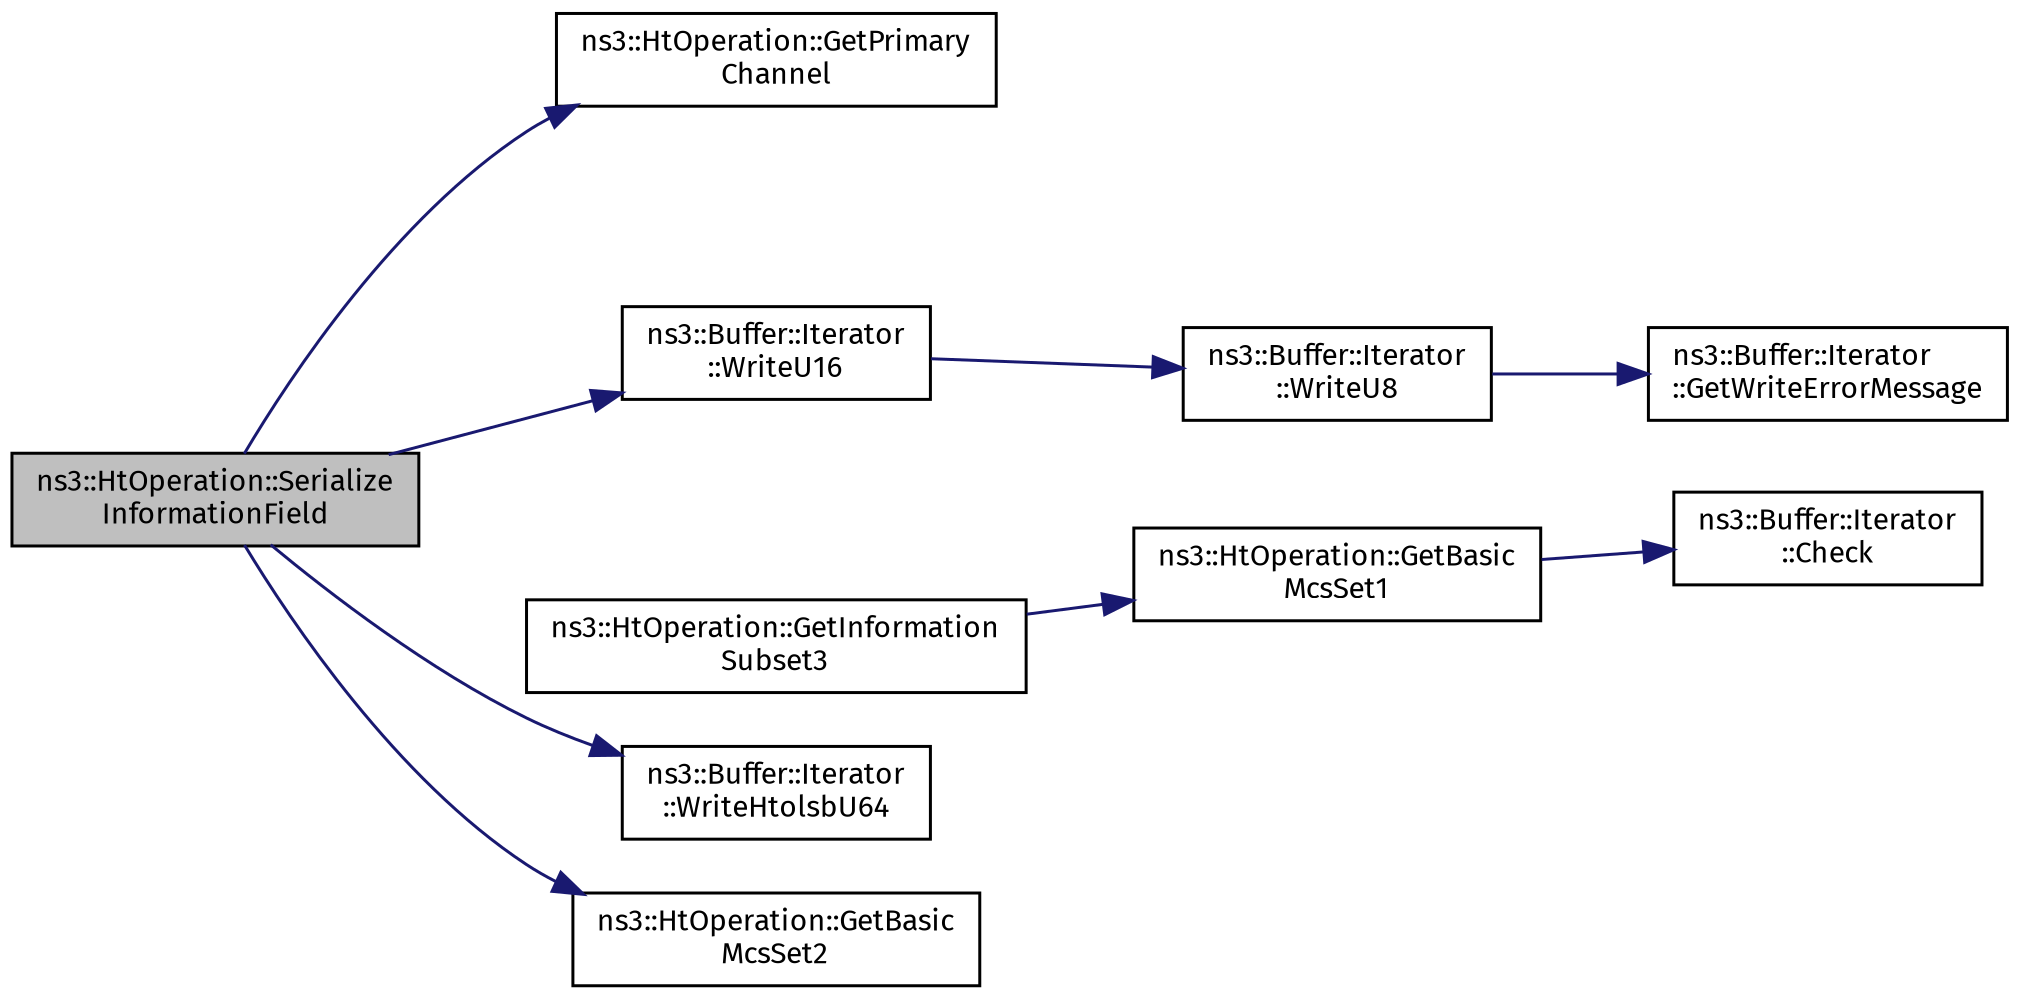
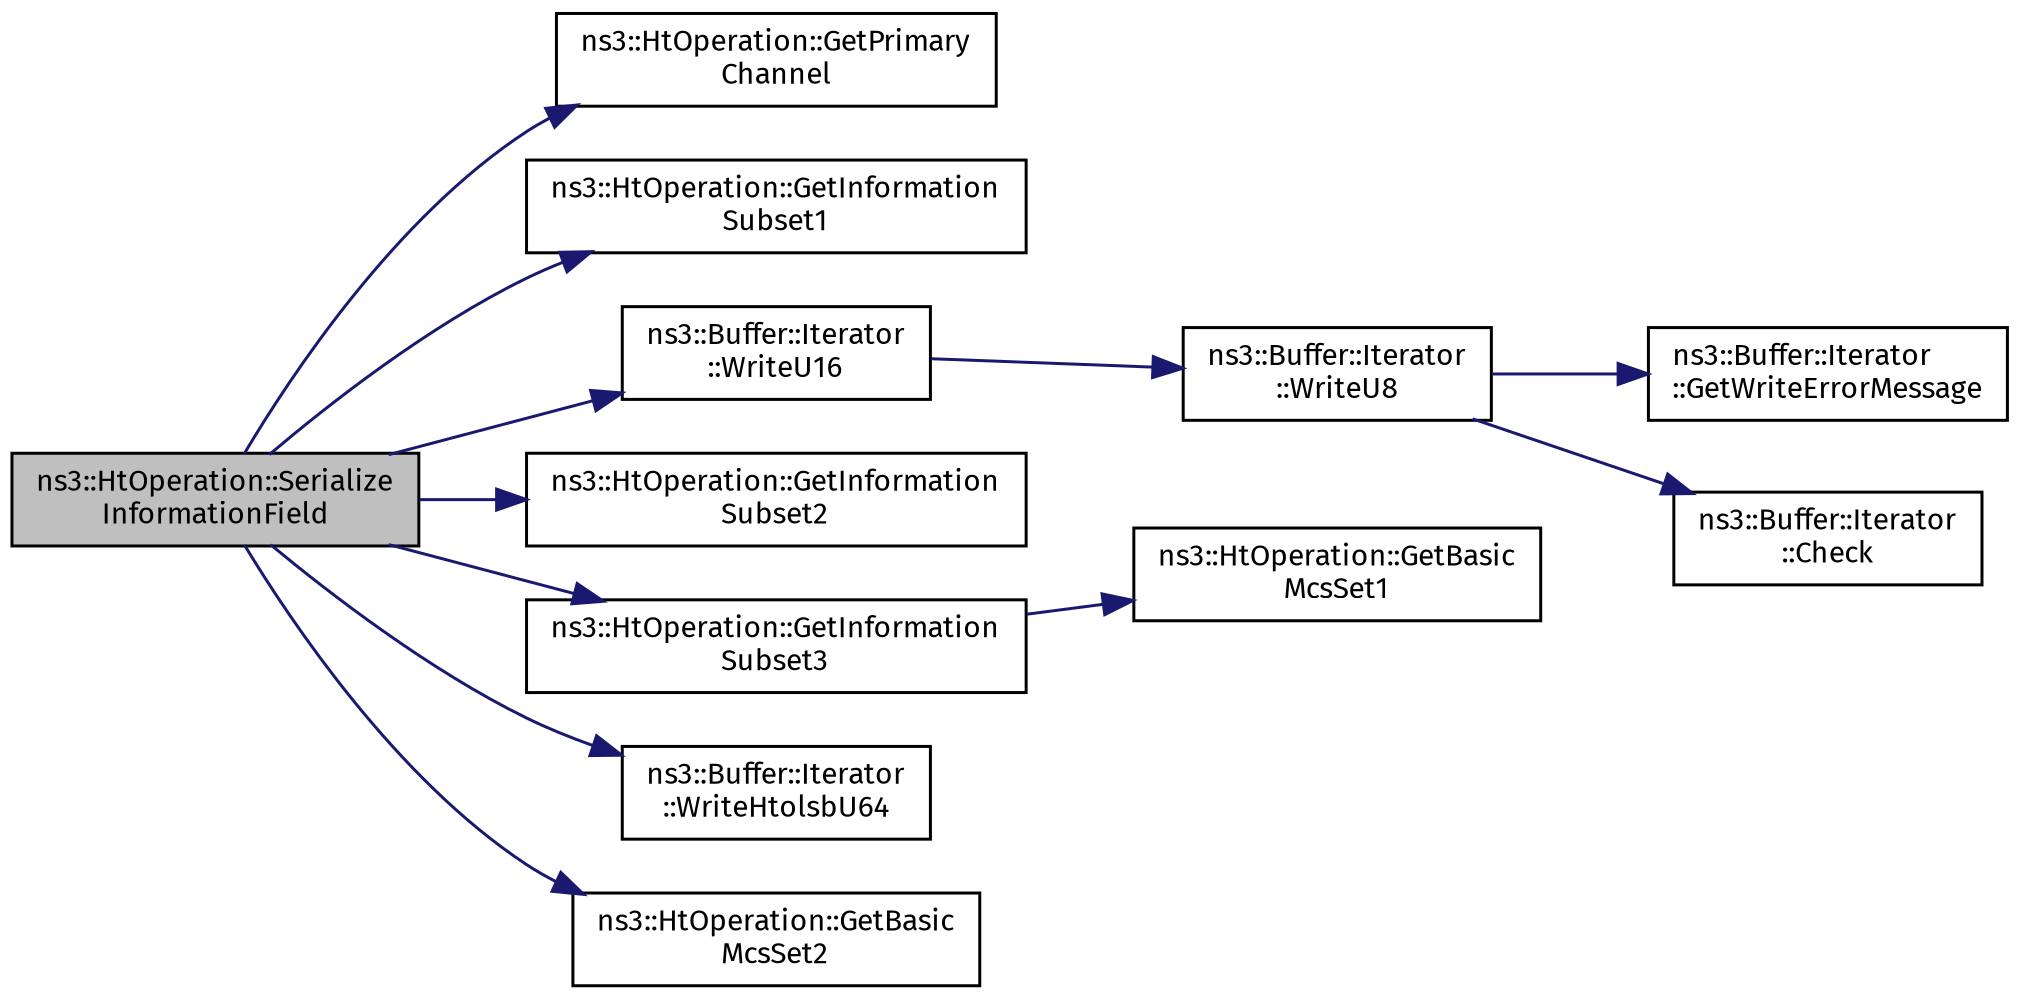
node "ns3::HtOperation::GetInformation Subset1": added
node "ns3::HtOperation::GetInformation Subset2": added
edge "ns3::HtOperation::GetBasic McsSet1" -> "ns3::Buffer::Iterator ::Check": now "ns3::Buffer::Iterator ::WriteU8" -> "ns3::Buffer::Iterator ::Check"
edge "ns3::HtOperation::Serialize InformationField" -> "ns3::HtOperation::GetInformation Subset3": added
